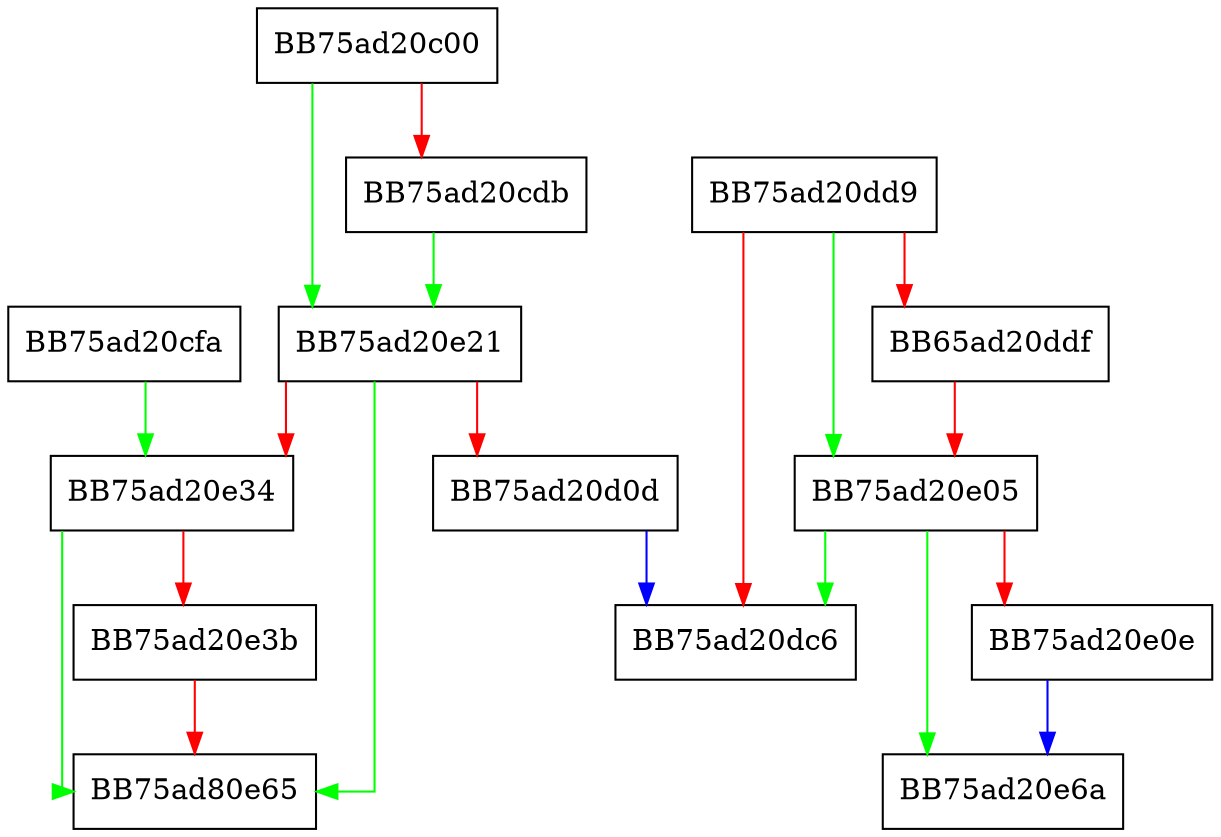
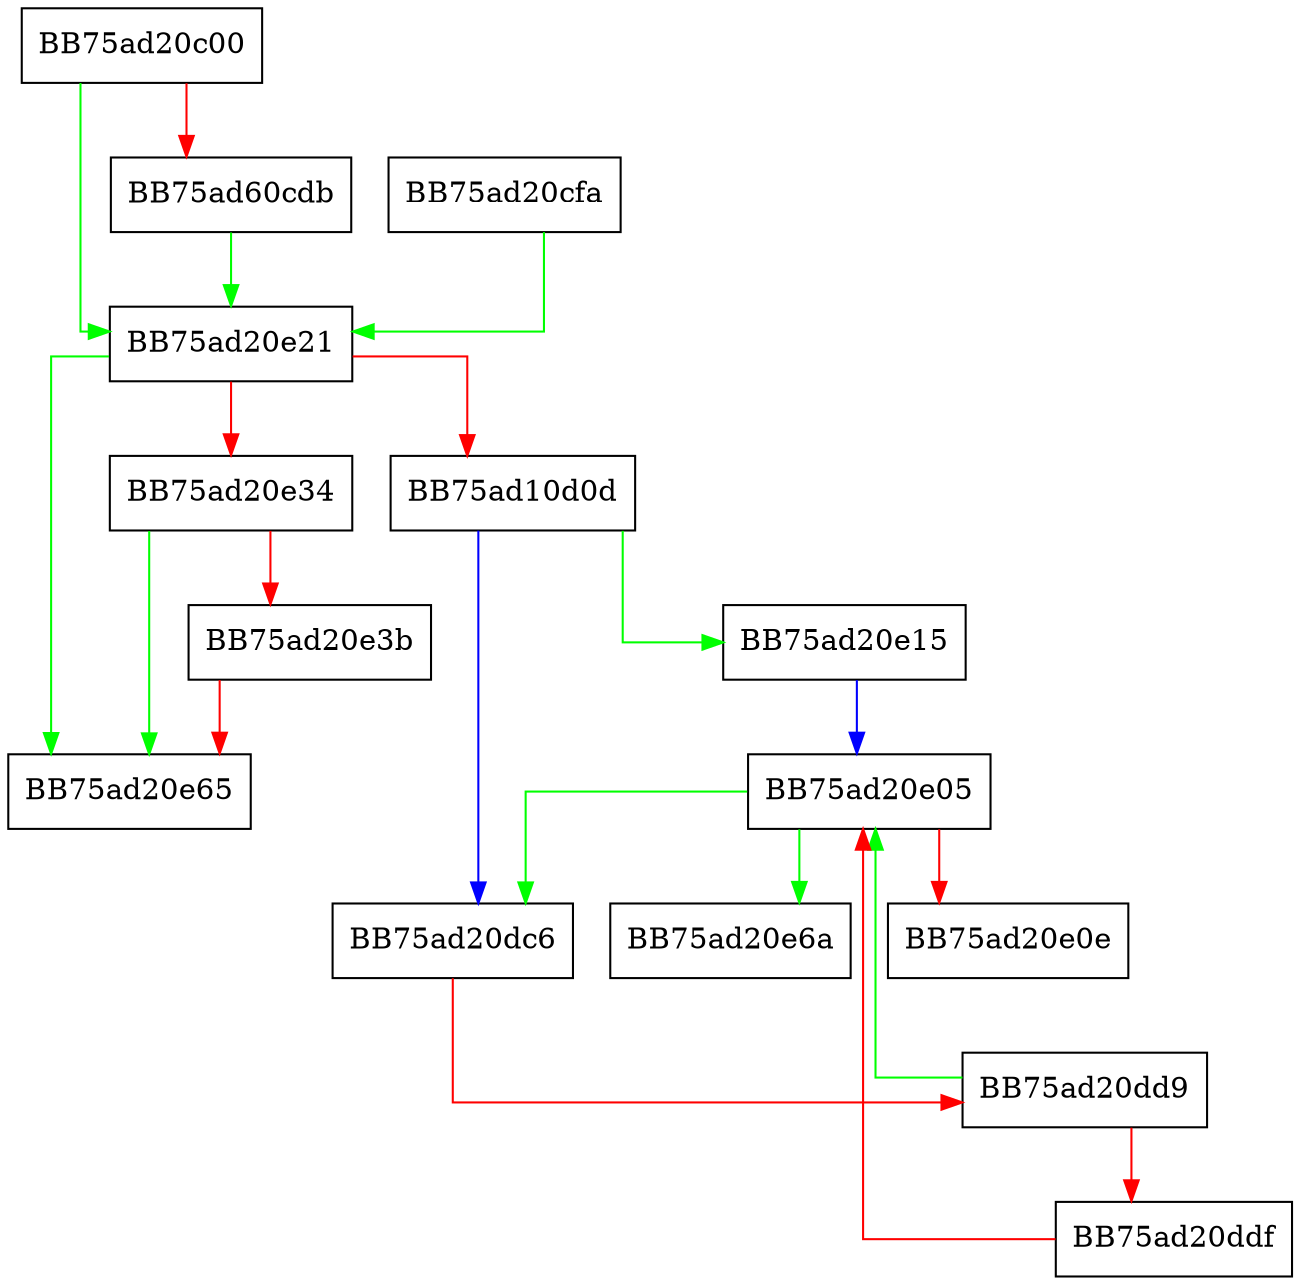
node "BB75ad20cdb": label "BB75ad20cdb" -> "BB75ad60cdb"
node "BB65ad20ddf": label "BB65ad20ddf" -> "BB75ad20ddf"
edge "BB75ad20cfa" -> "BB75ad20e34": now "BB75ad20cfa" -> "BB75ad20e21"
edge "BB75ad20dd9" -> "BB75ad20dc6": reversed
node "BB75ad20d0d": label "BB75ad20d0d" -> "BB75ad10d0d"
node "BB75ad20e15": added
edge "BB75ad20e0e" -> "BB75ad20e6a": removed
node "BB75ad80e65": label "BB75ad80e65" -> "BB75ad20e65"
